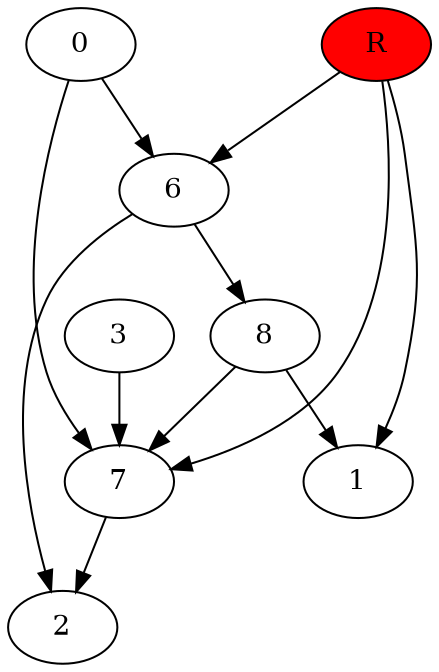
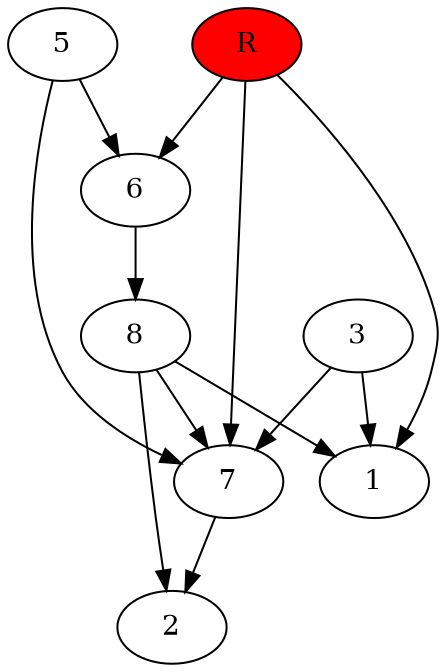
node "0": label "0" -> "5"
edge "6" -> "2": now "8" -> "2"
edge "3" -> "1": added
